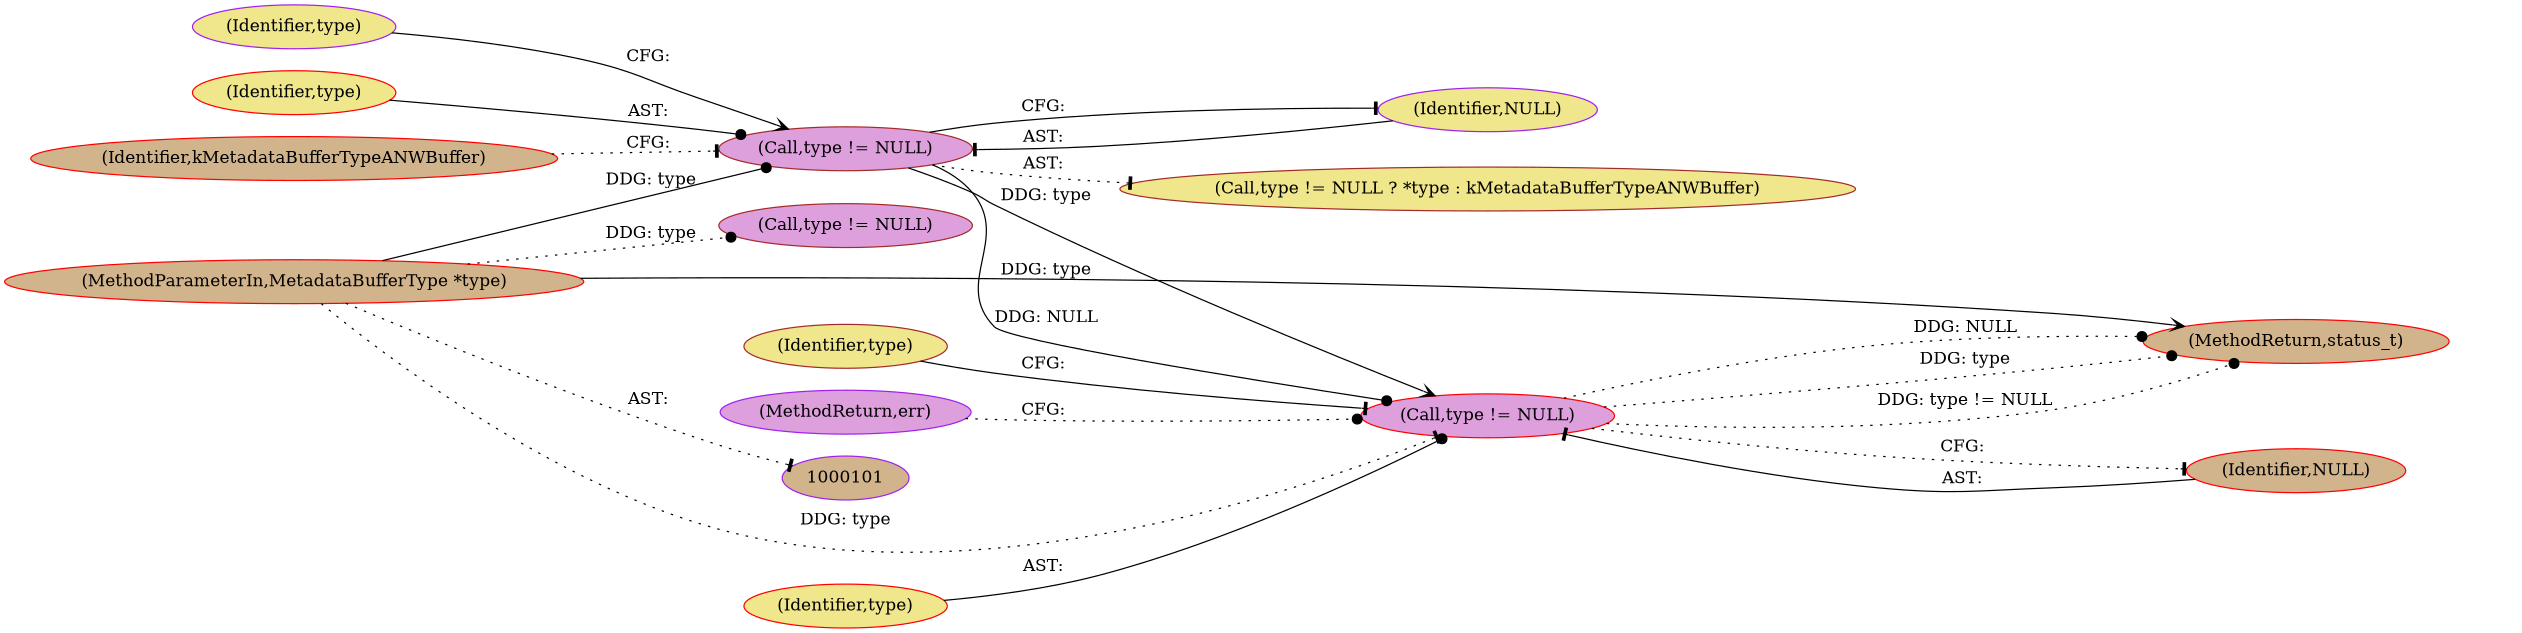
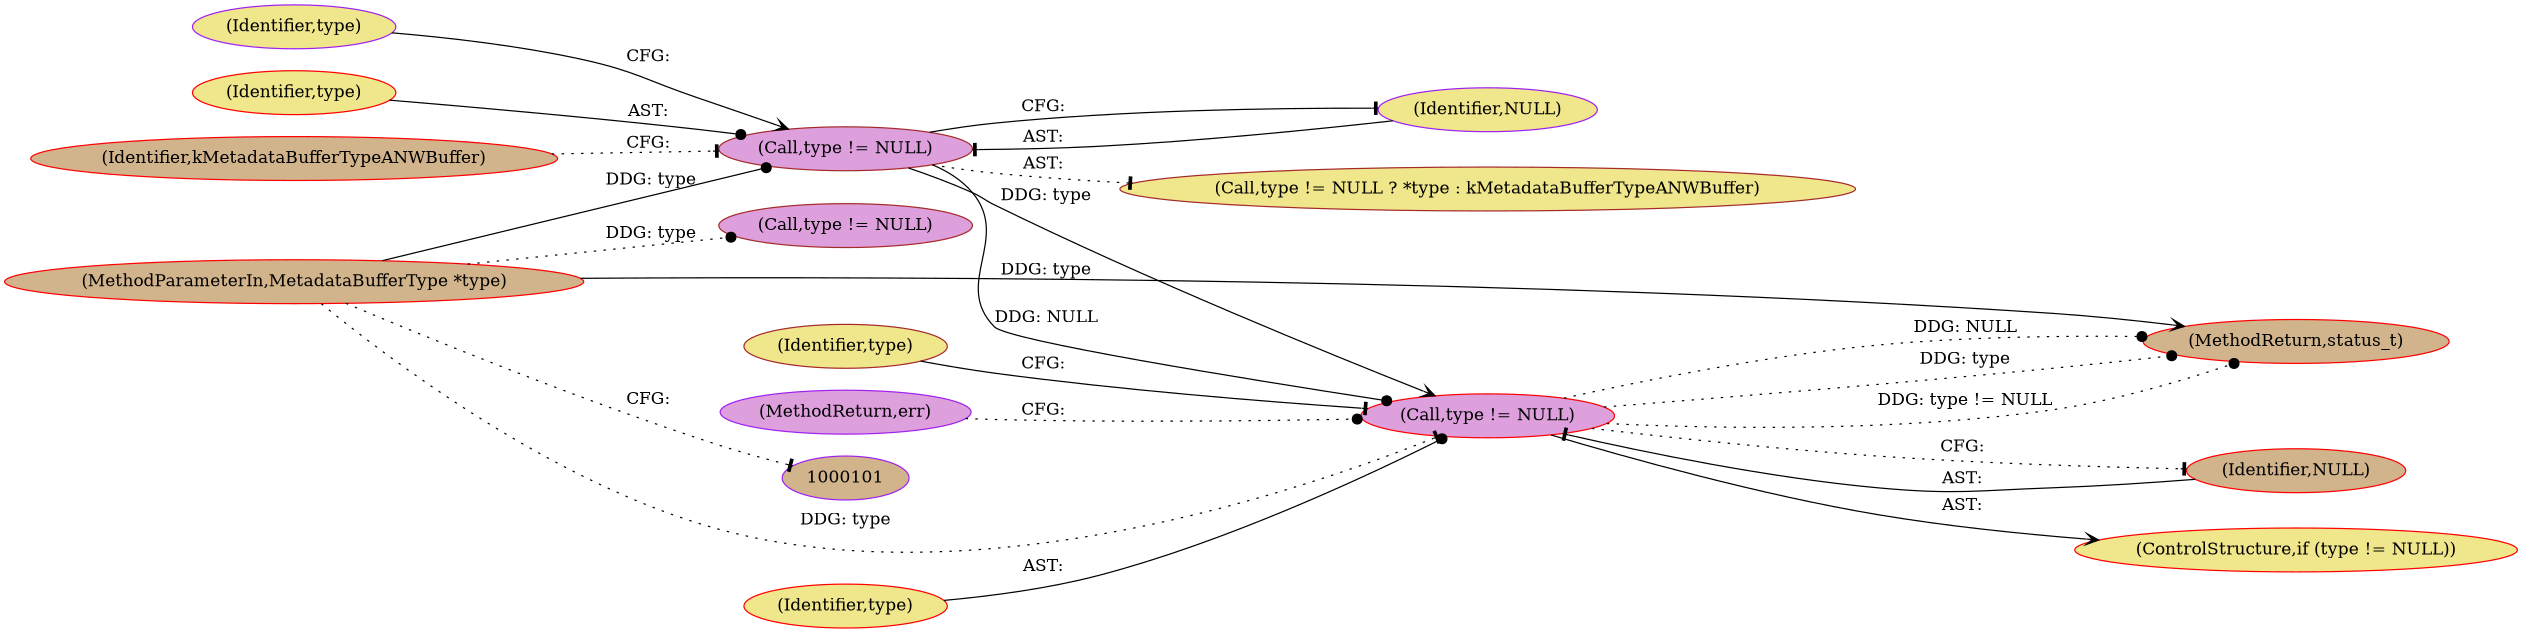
edge "(MethodParameterIn,MetadataBufferType *type)" -> "1000101": label "AST: " -> "CFG: "
node "(ControlStructure,if (type != NULL))": added
